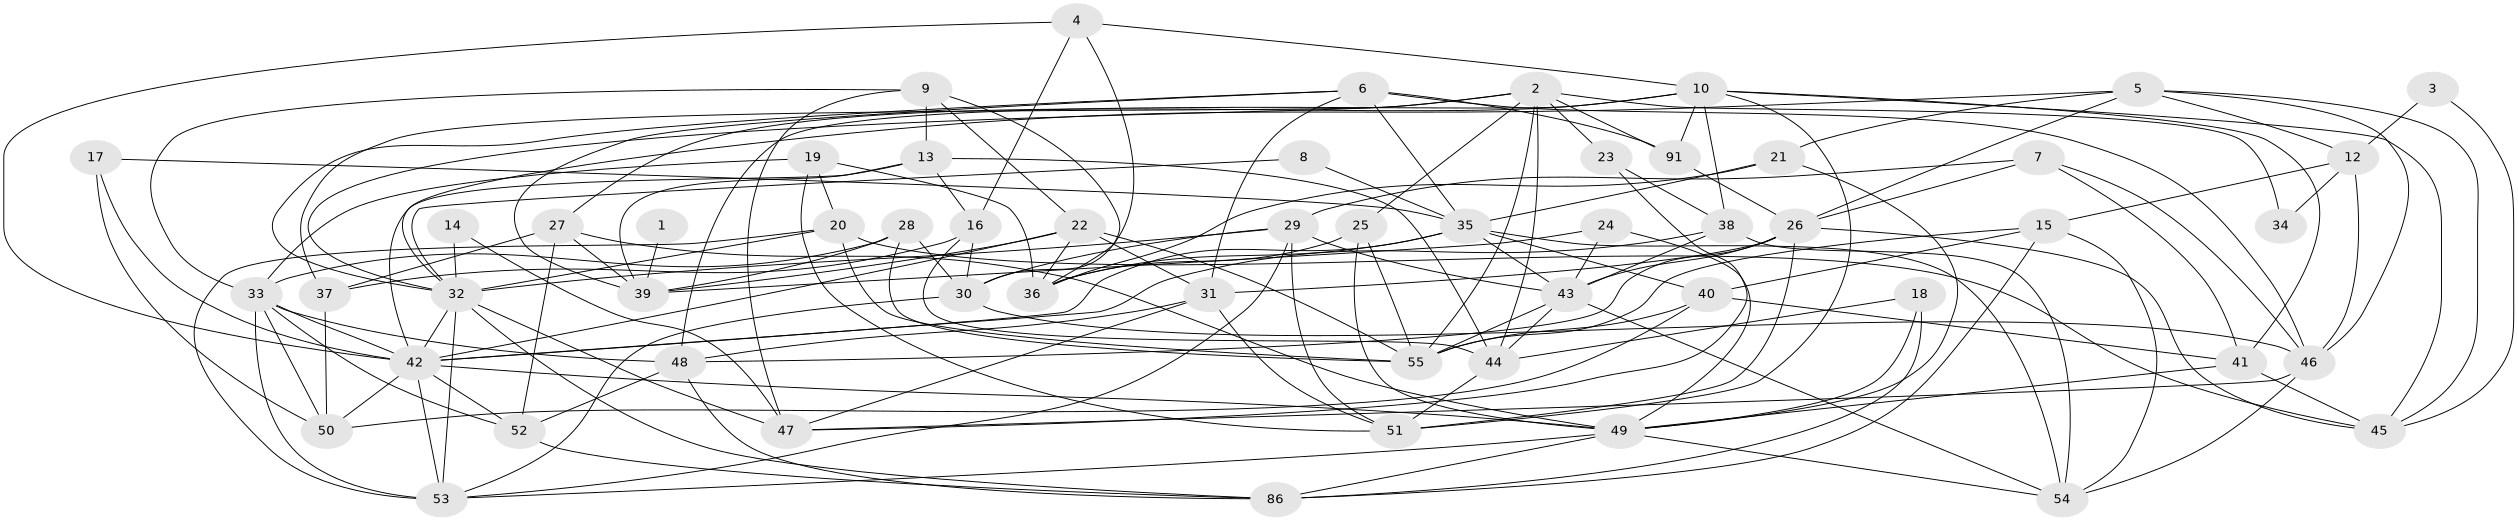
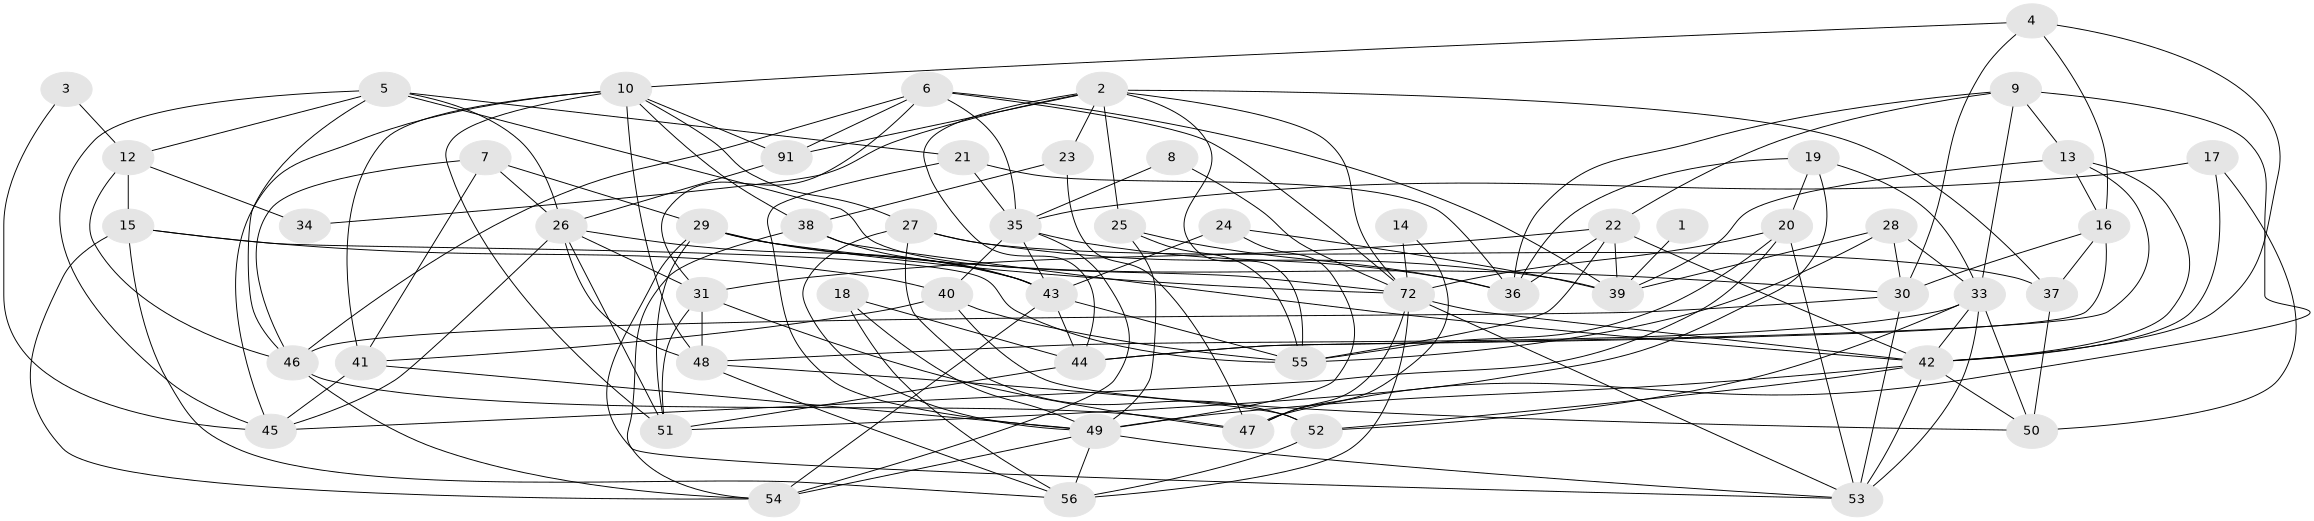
node "32": label "32" -> "72"
edge "35" -- "42": removed
node "86": label "86" -> "56"
